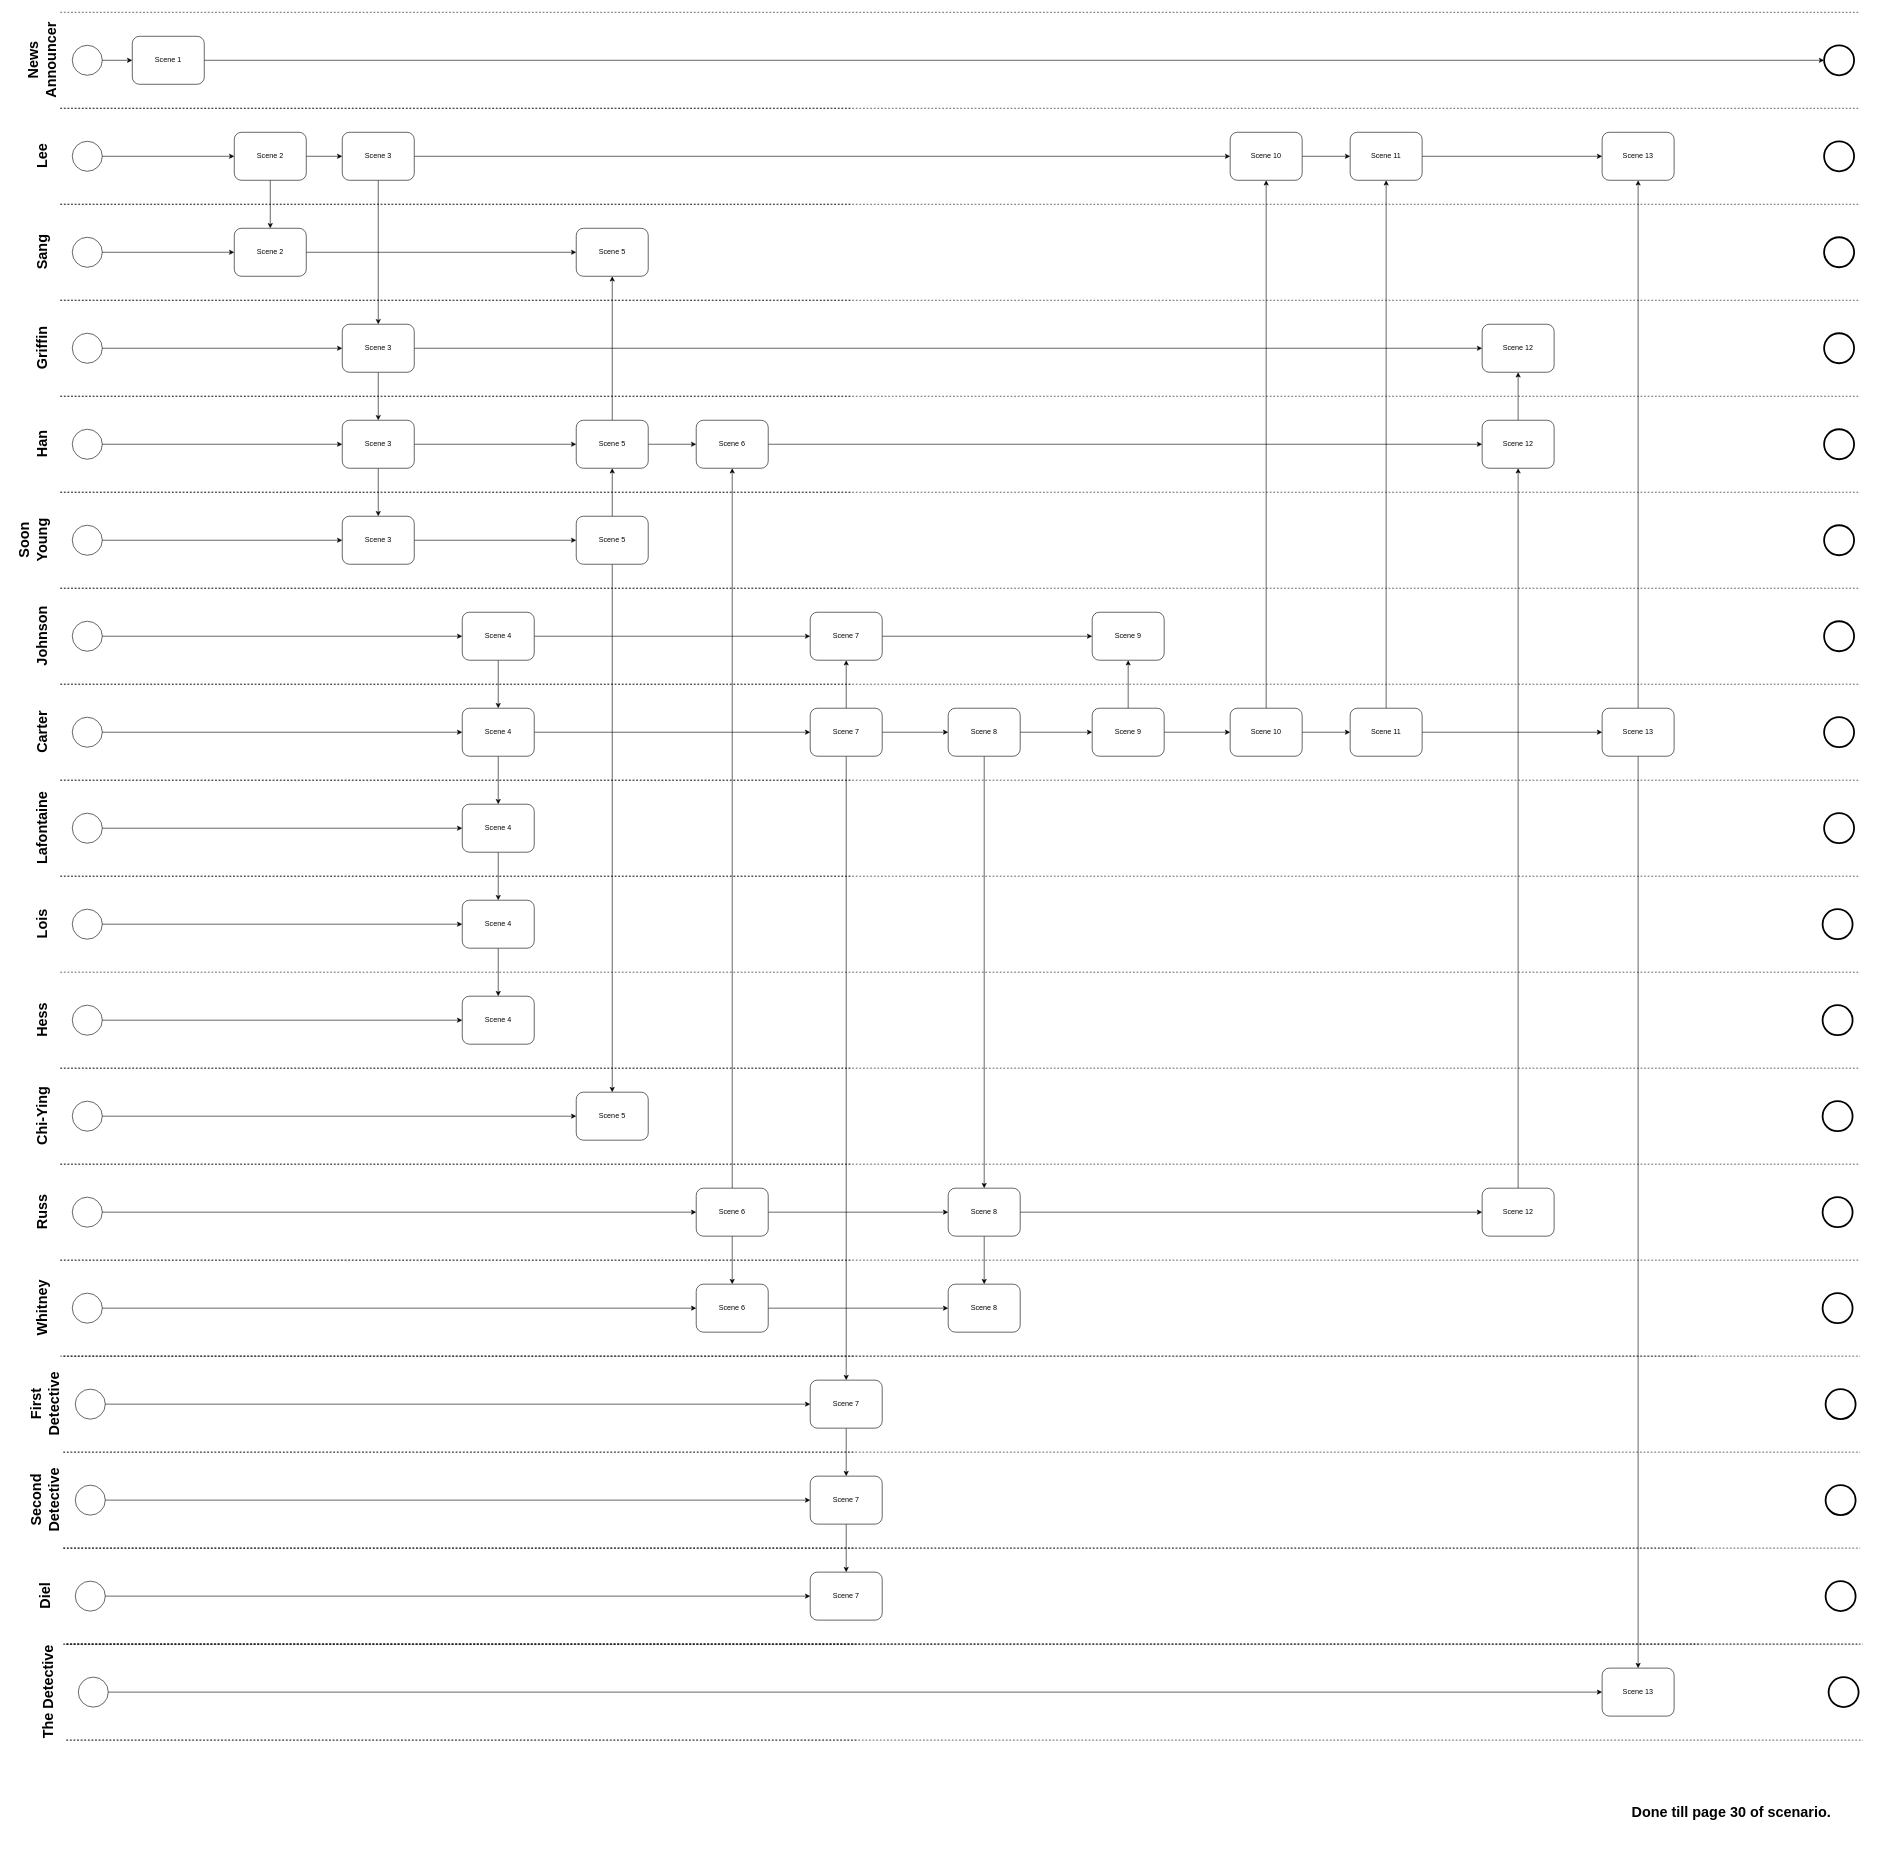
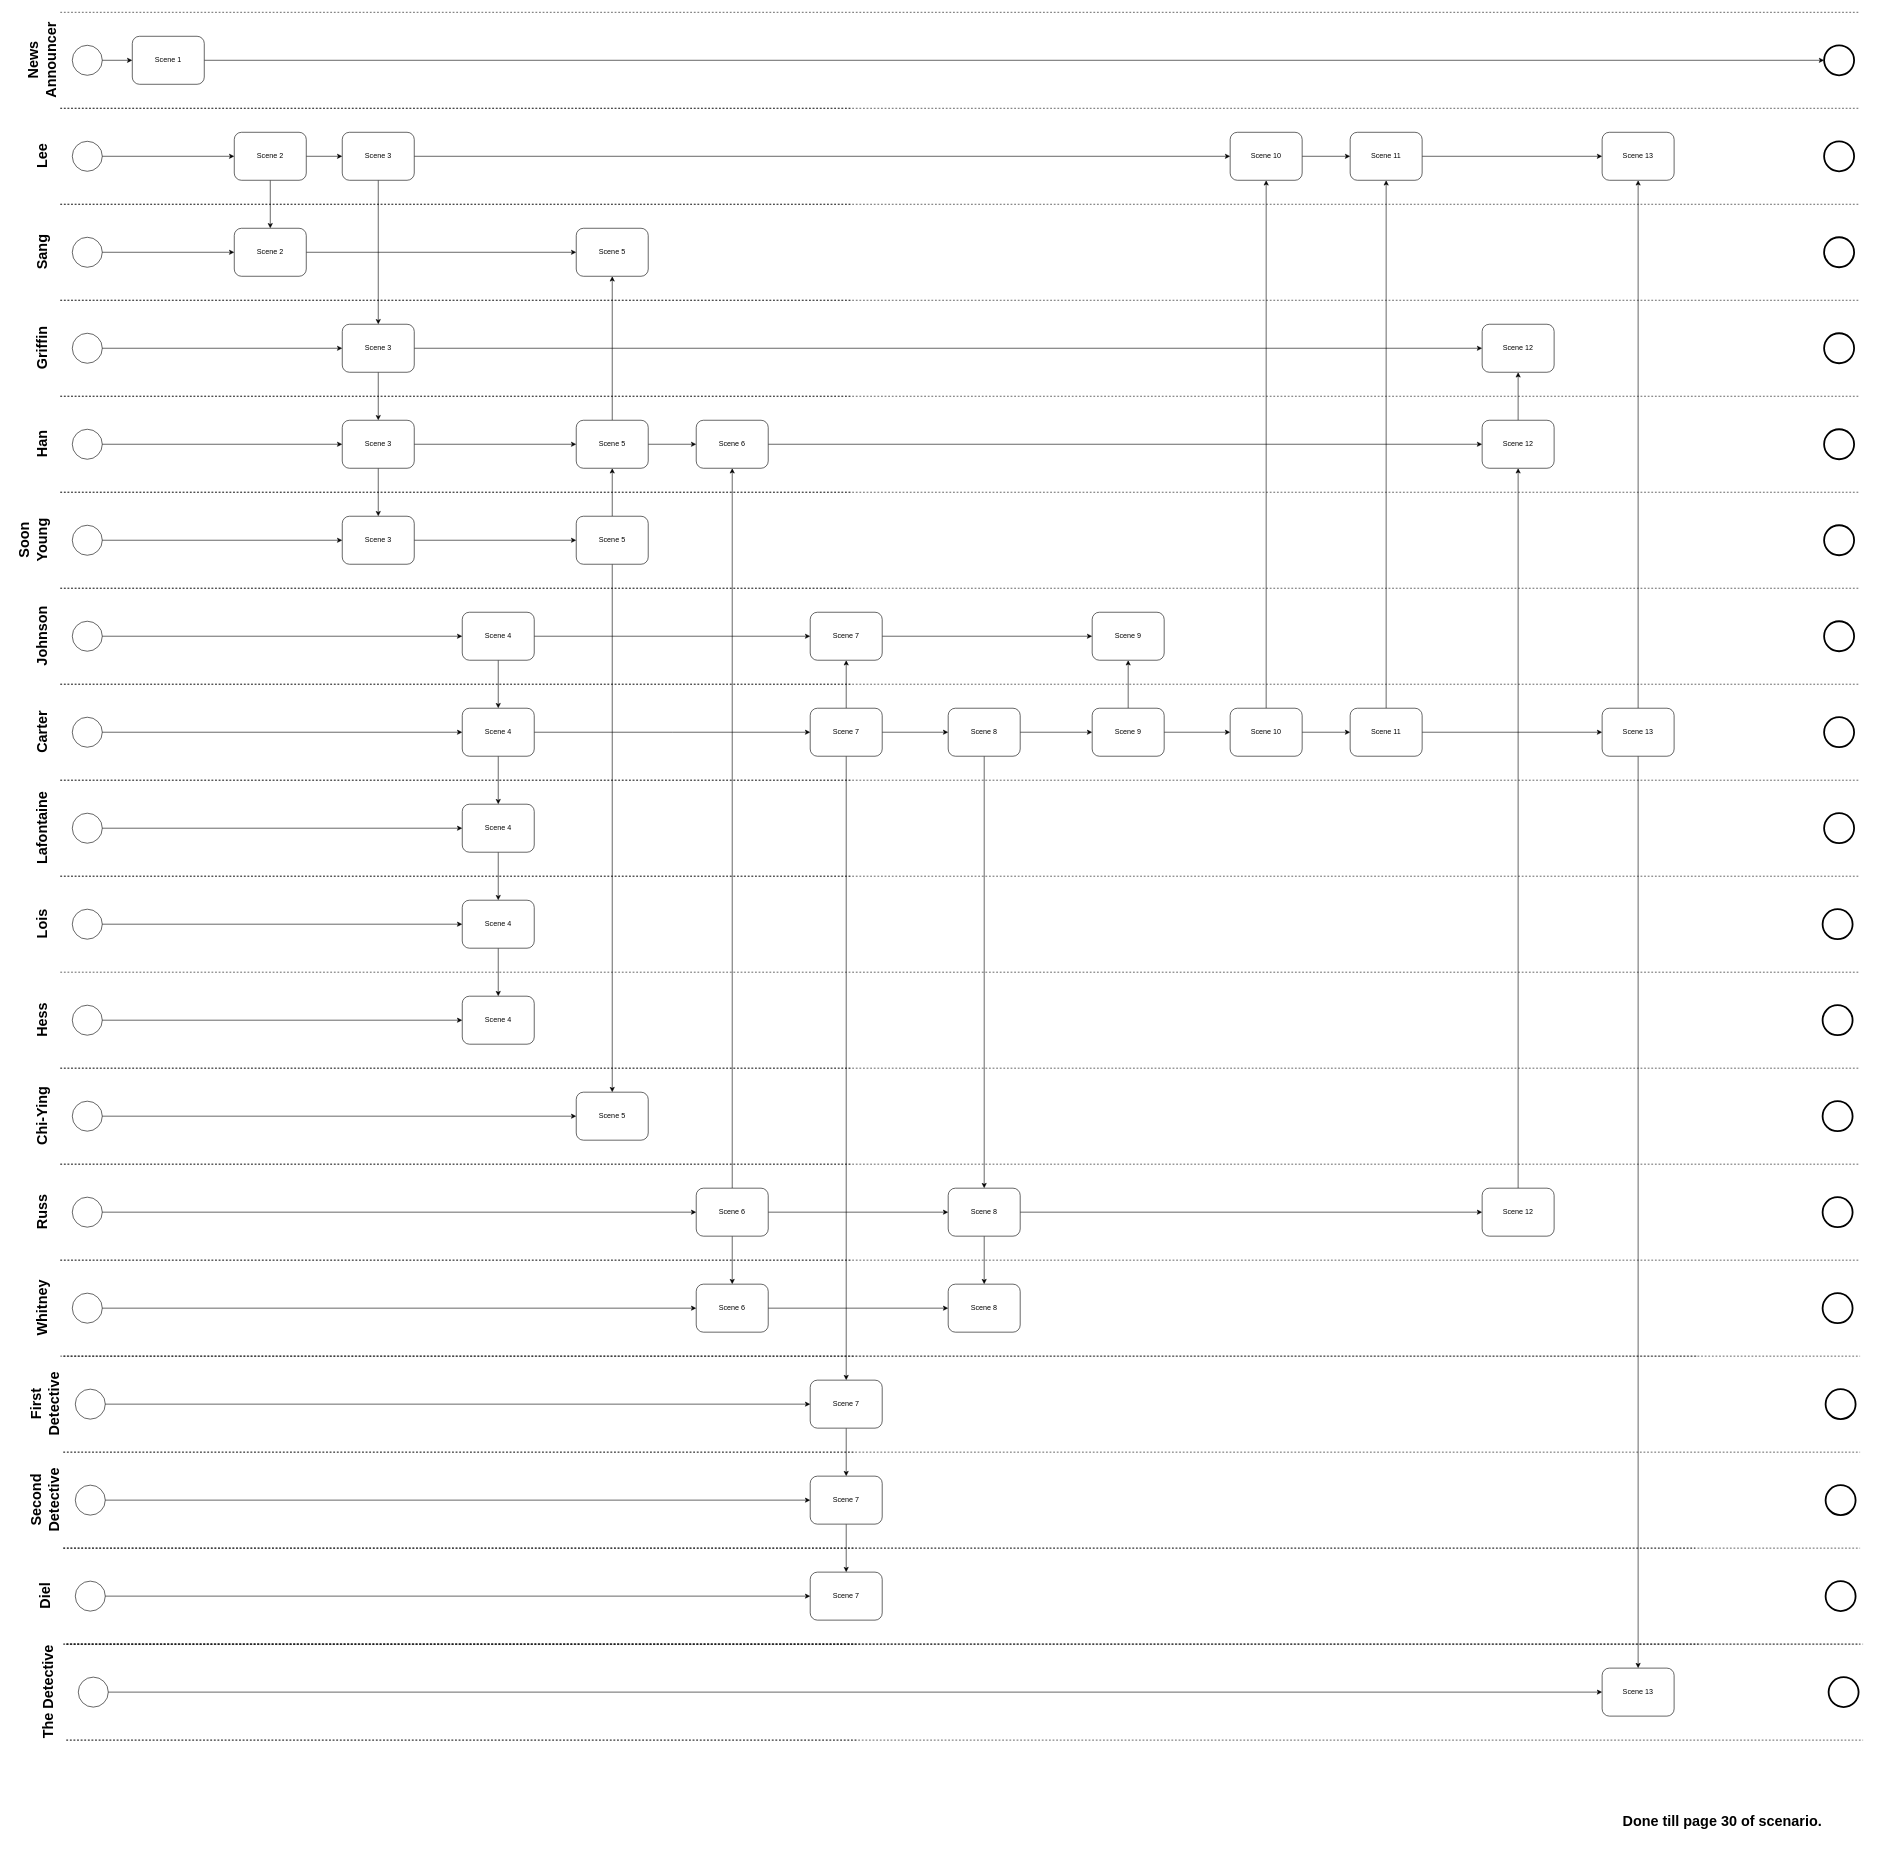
node "Done till page 30 of scenario.": moved (1731, 1812) -> (1722, 1821)
